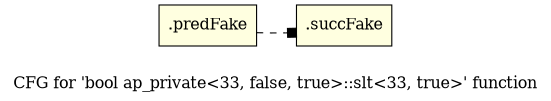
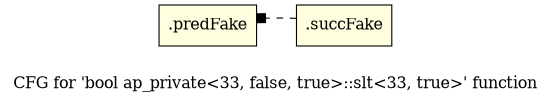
edge ".predFake" -> ".succFake": reversed
